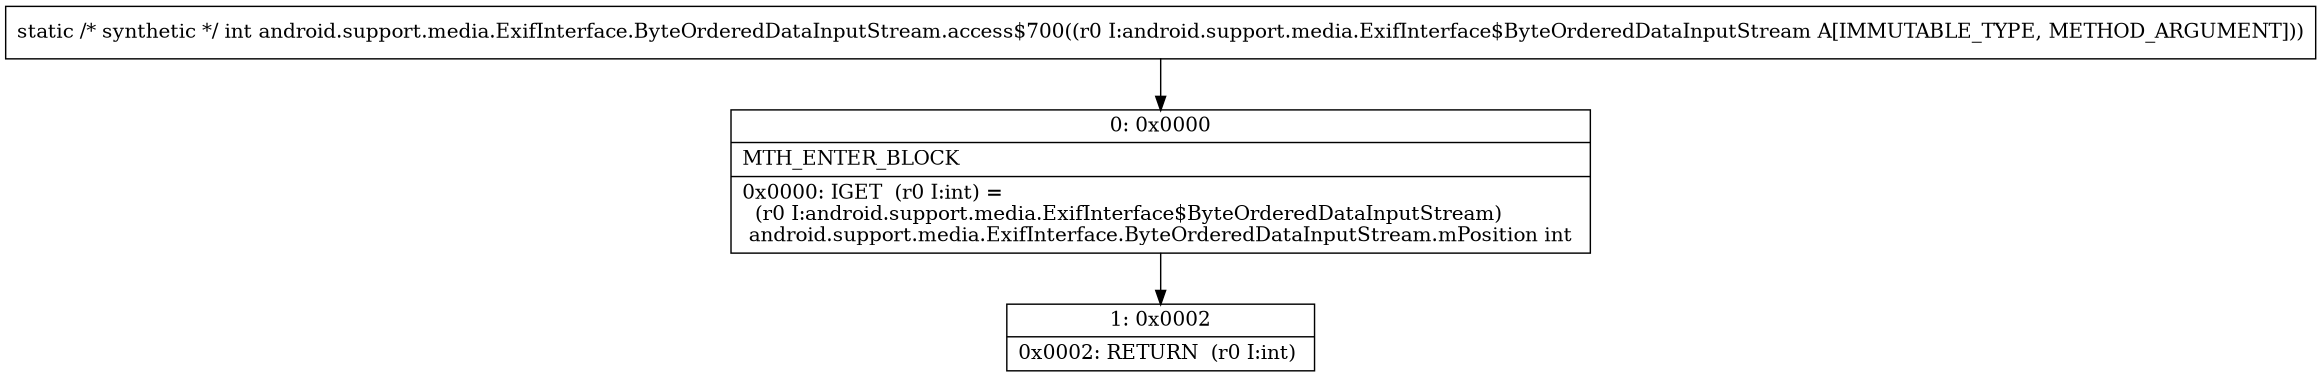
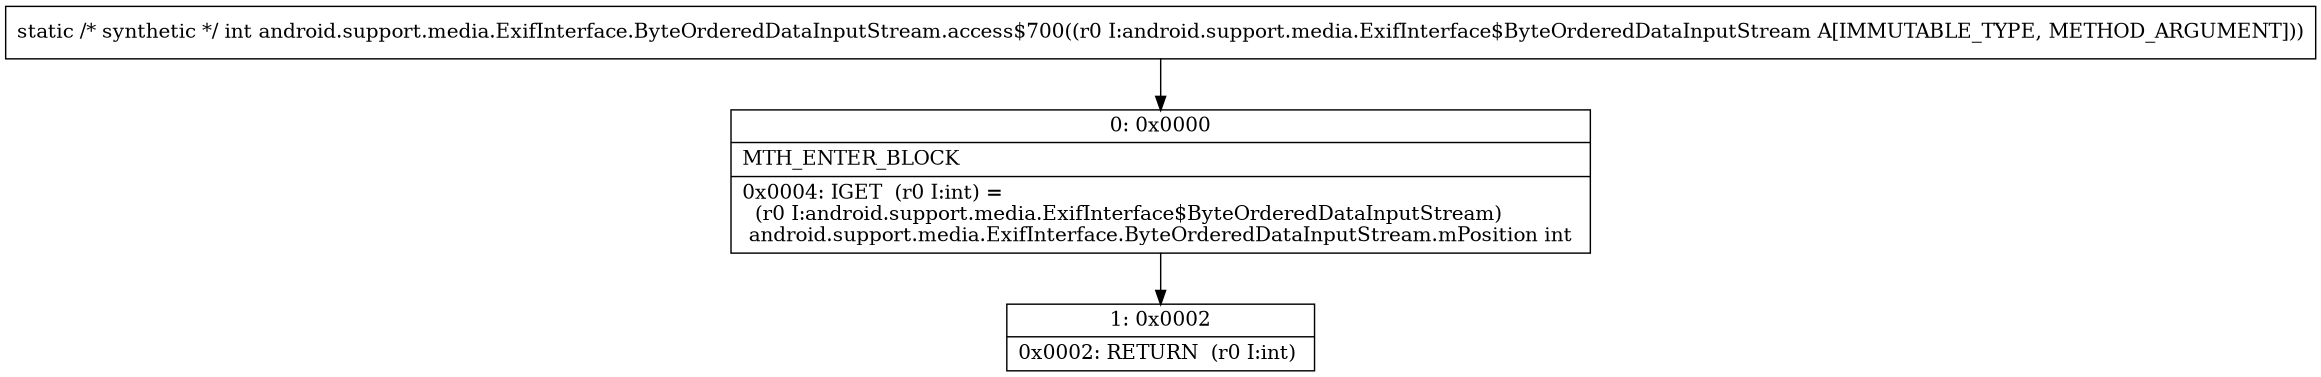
node "0: 0x0000": text "0x0000: IGET  (r0 I:int) =" -> "0x0004: IGET  (r0 I:int) ="
